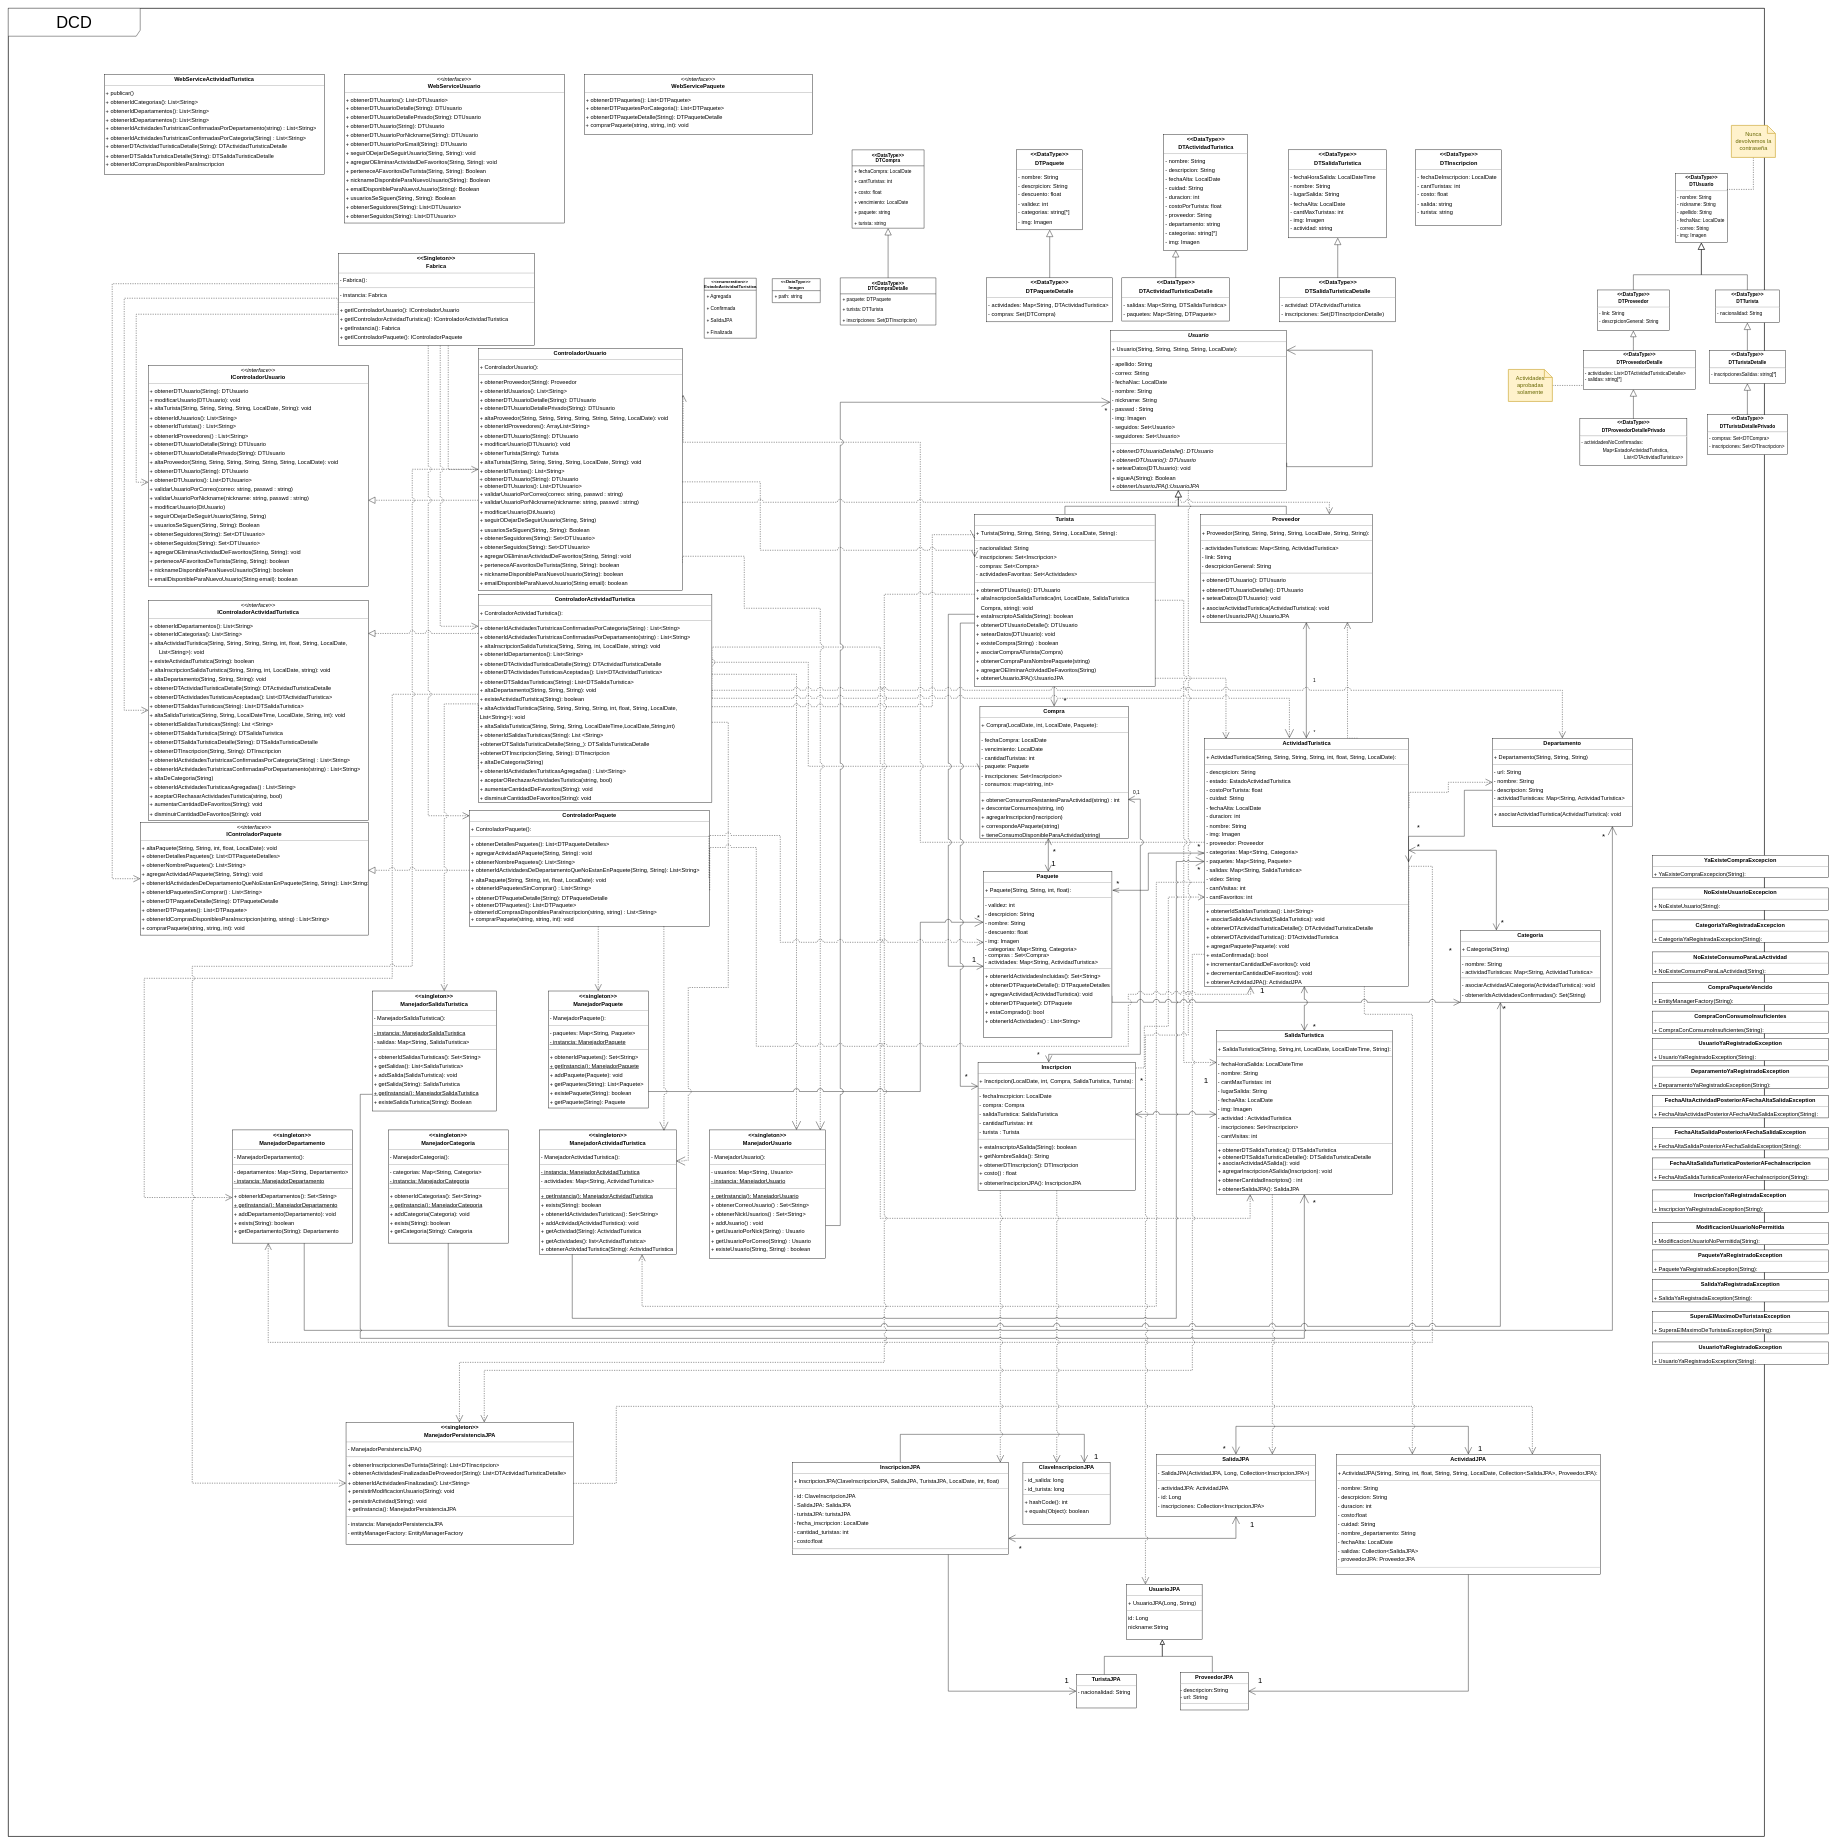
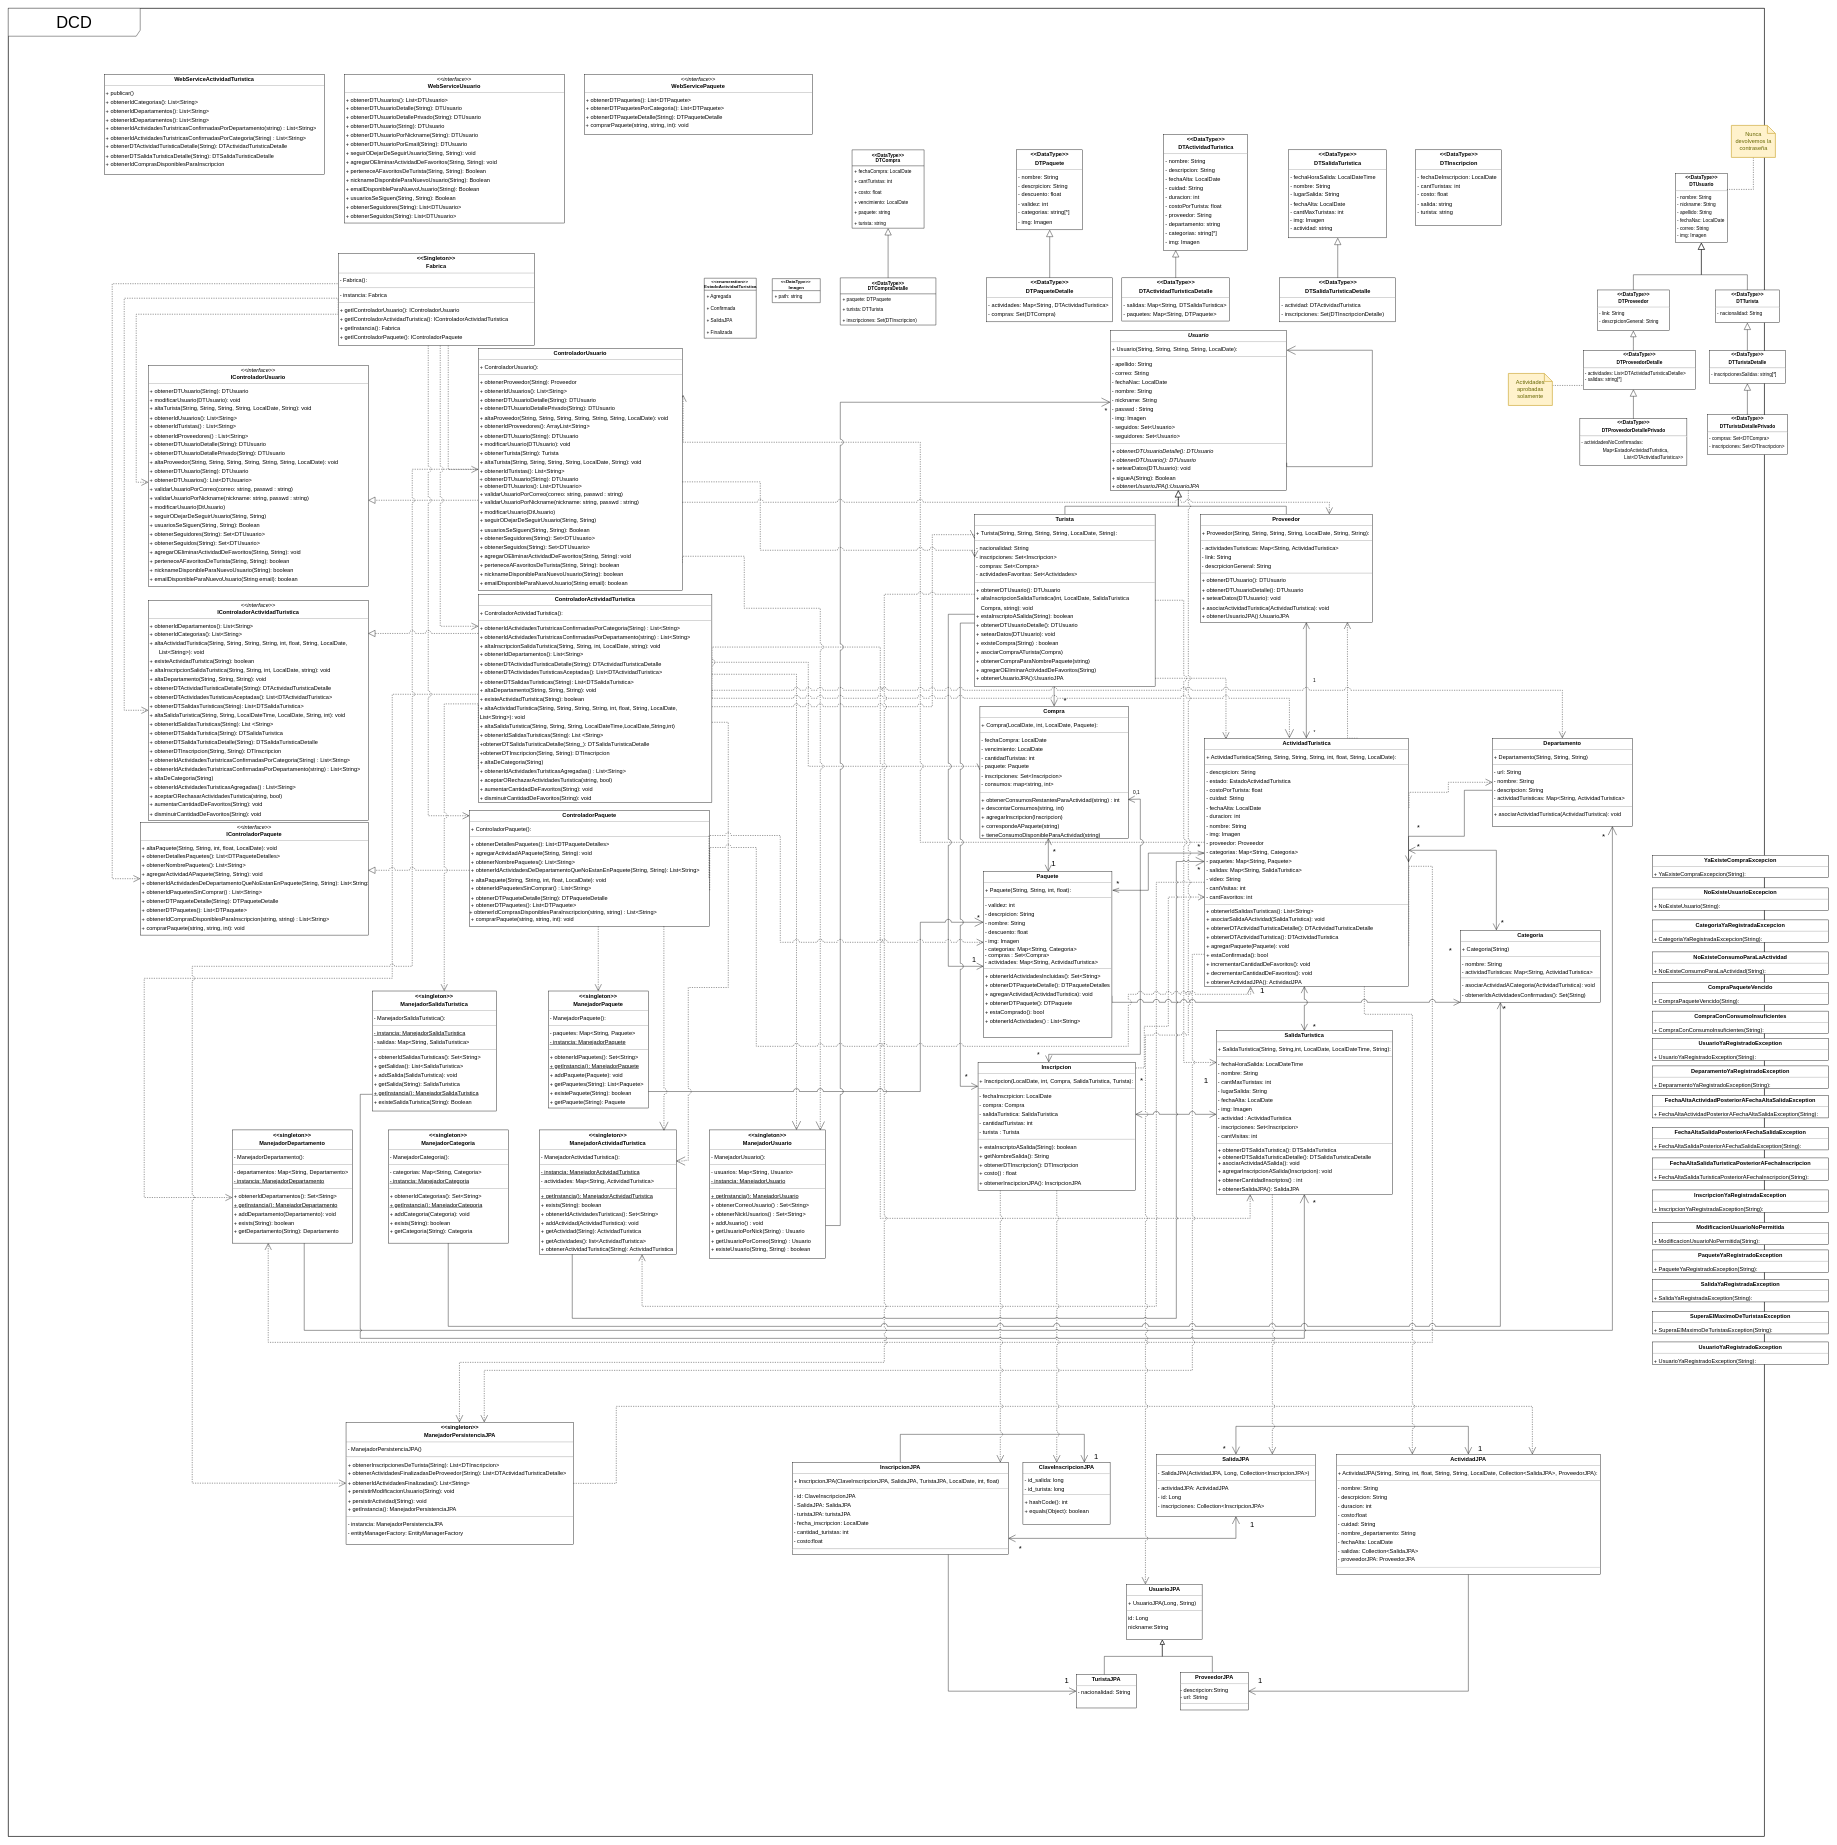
node "Actividades aprobadas solamente": moved (1530, 385) -> (1530, 389)
node "CompraPaqueteVencido + EntityManagerFactory(String):": label "CompraPaqueteVencido + EntityManagerFactory(String):" -> "CompraPaqueteVencido + CompraPaqueteVencido(String):"
